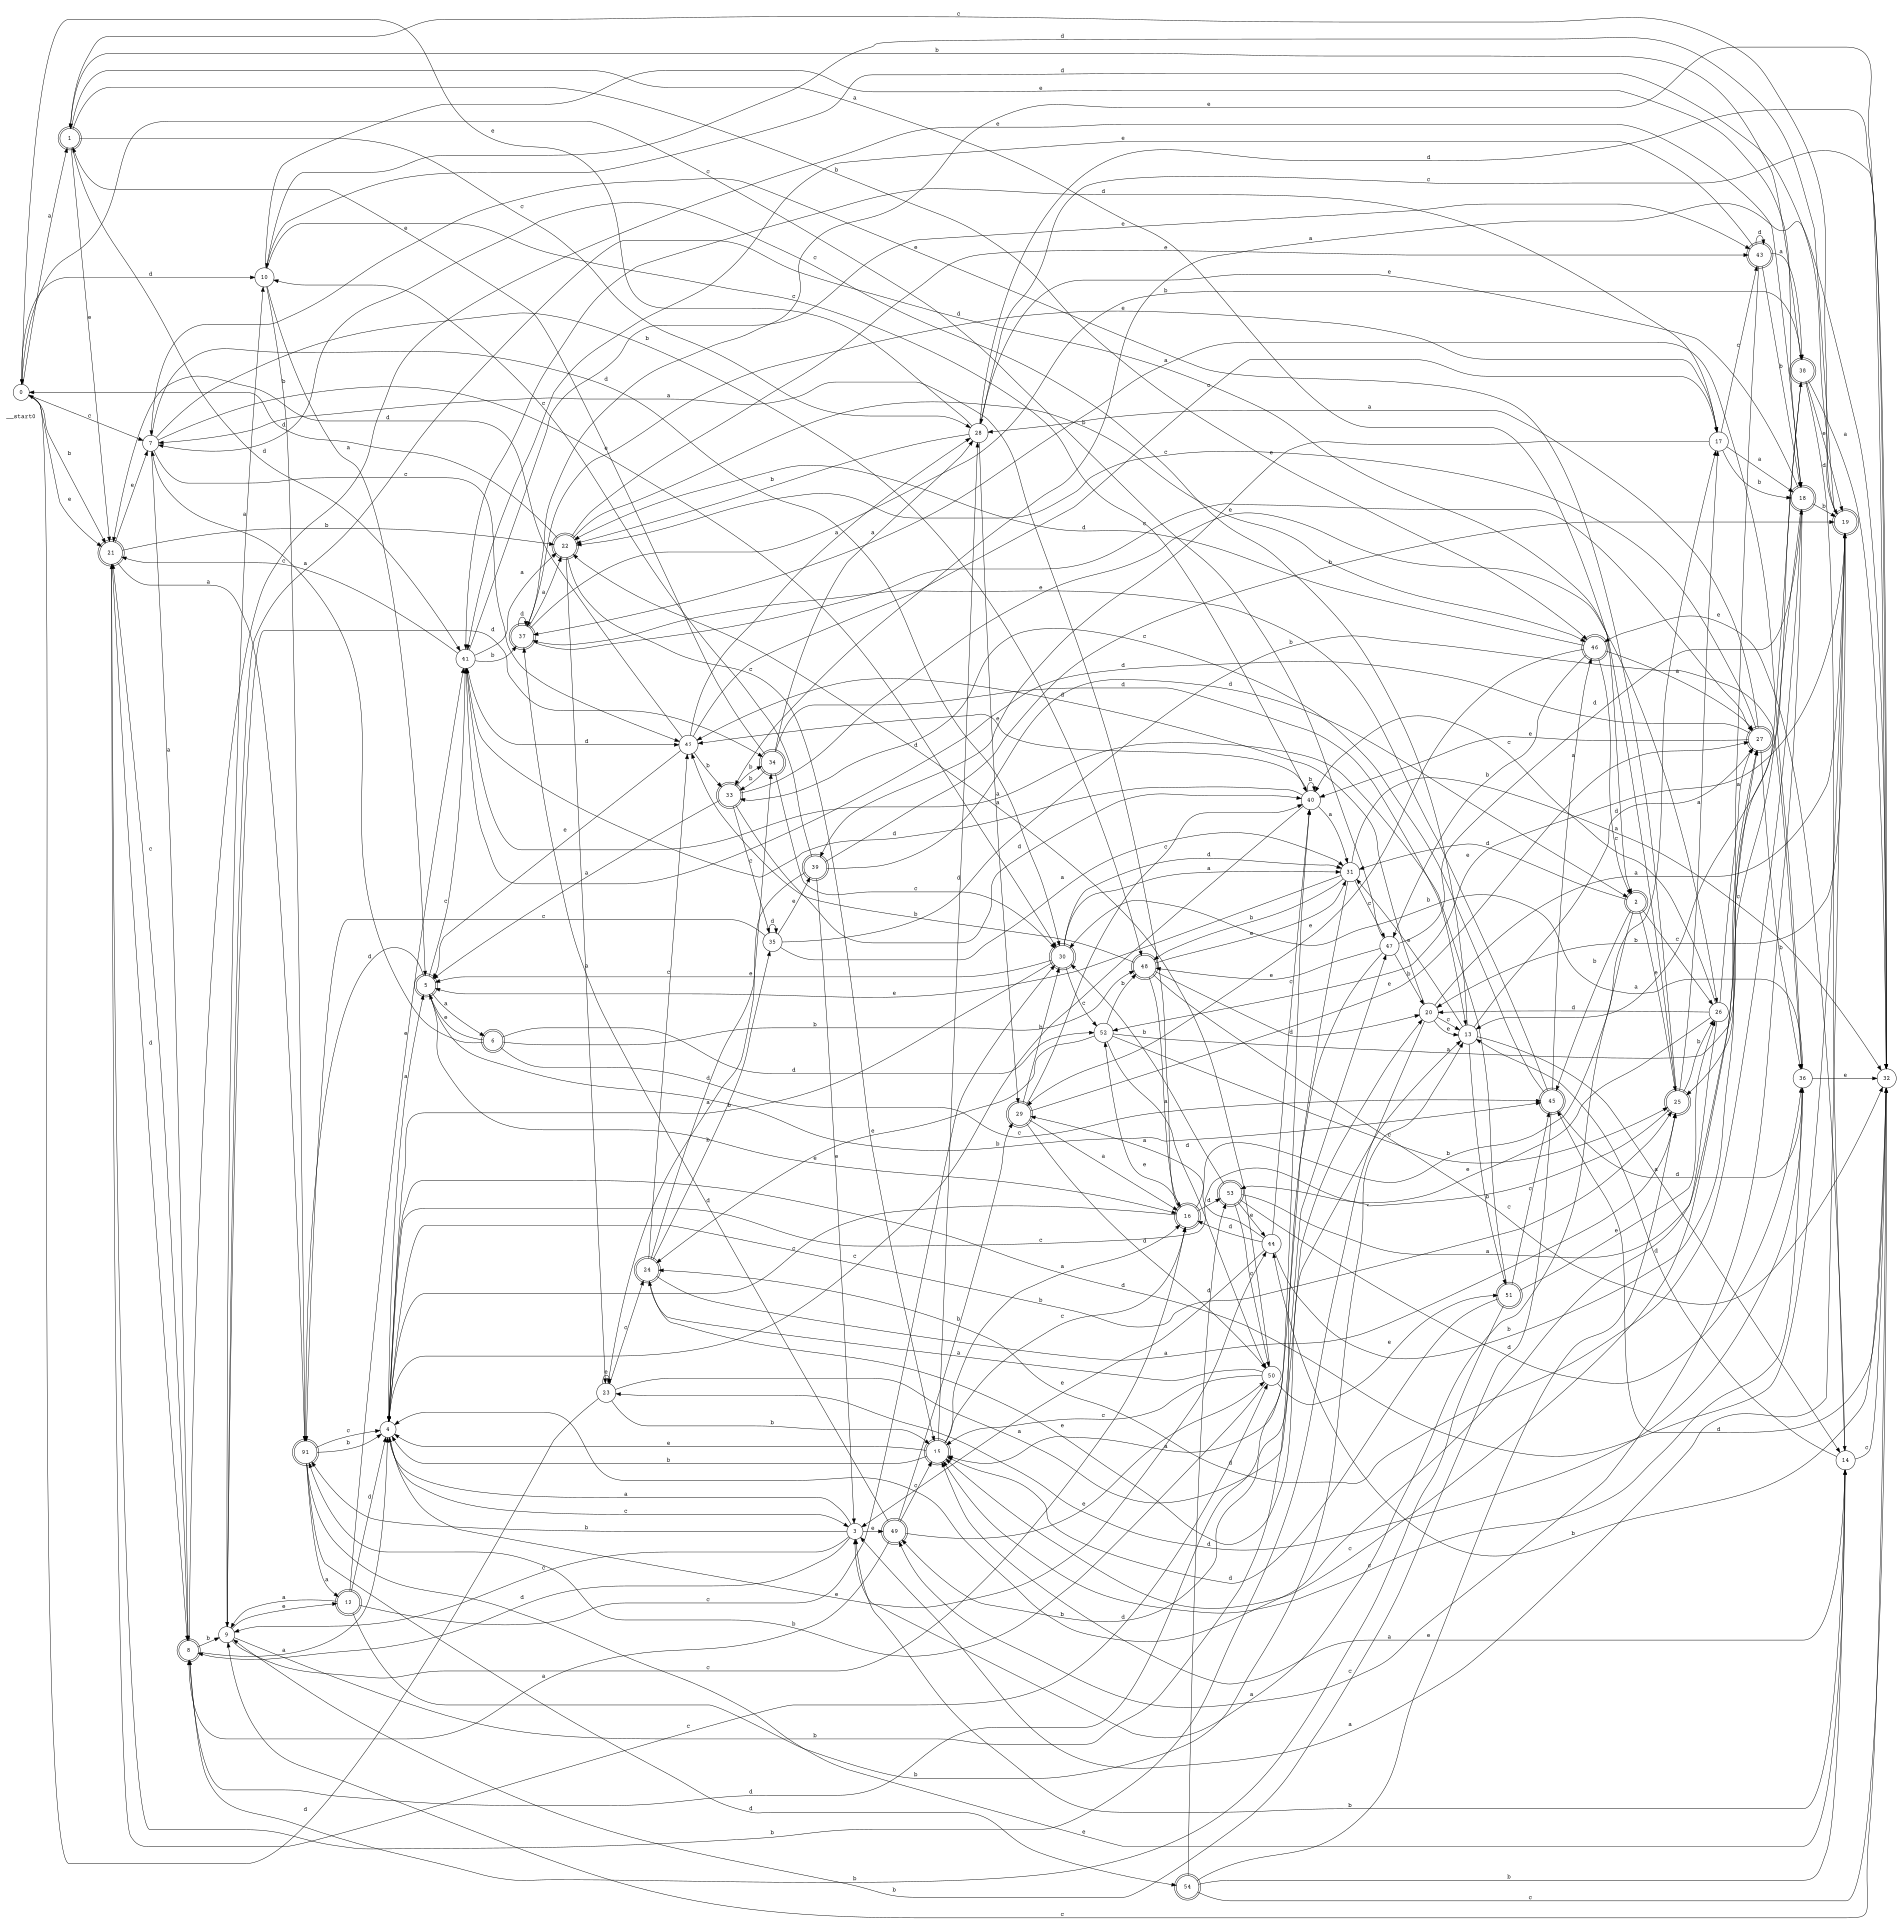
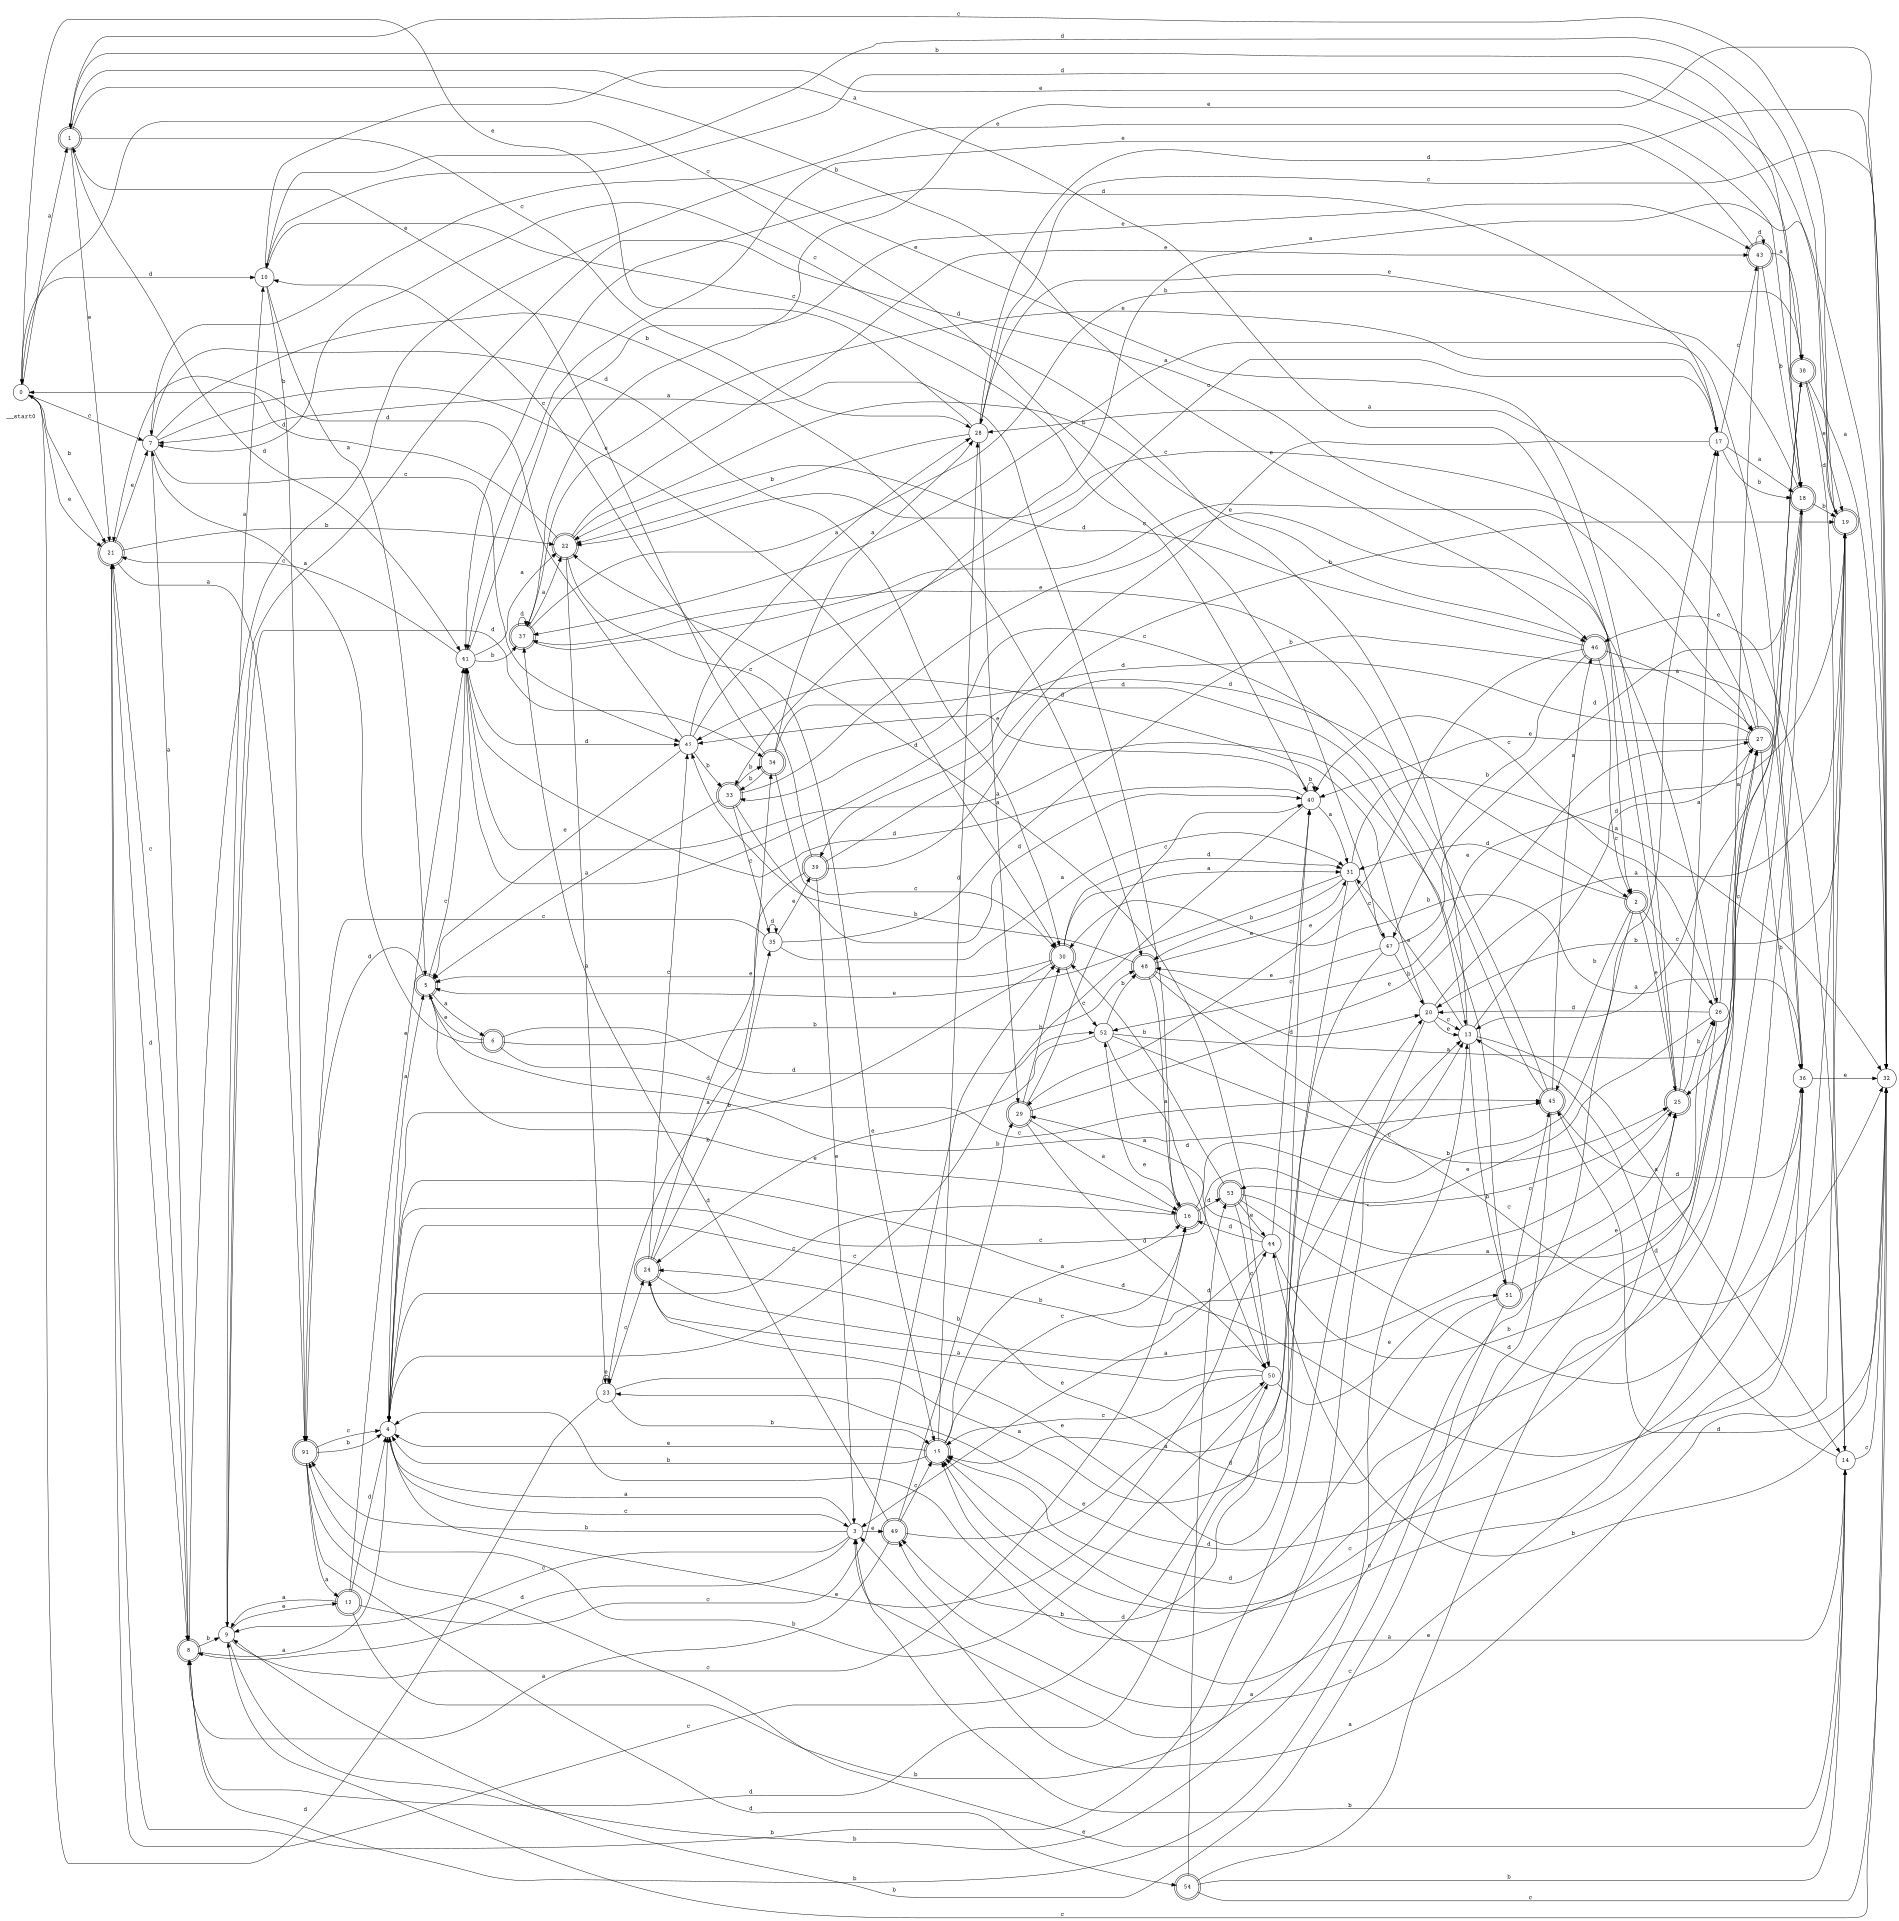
edge "9" -> "47": now "9" -> "13"
